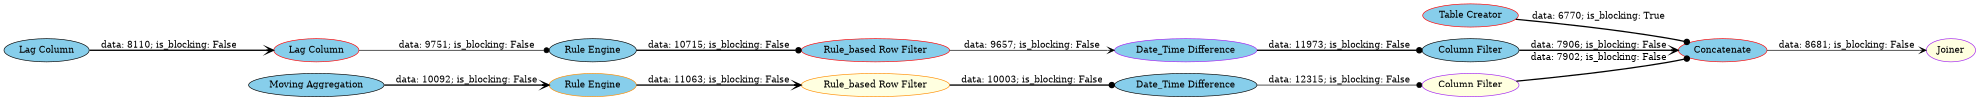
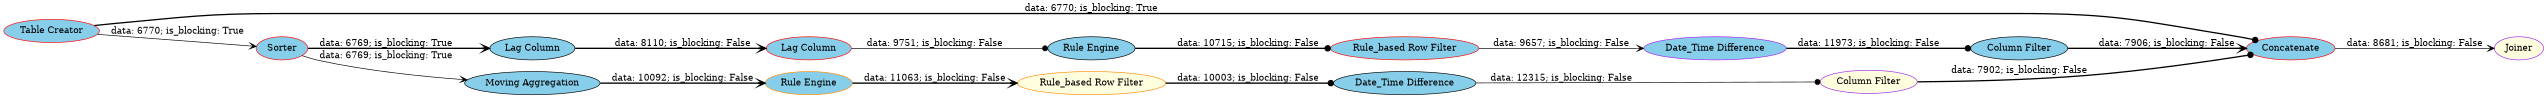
node "Sorter": added
